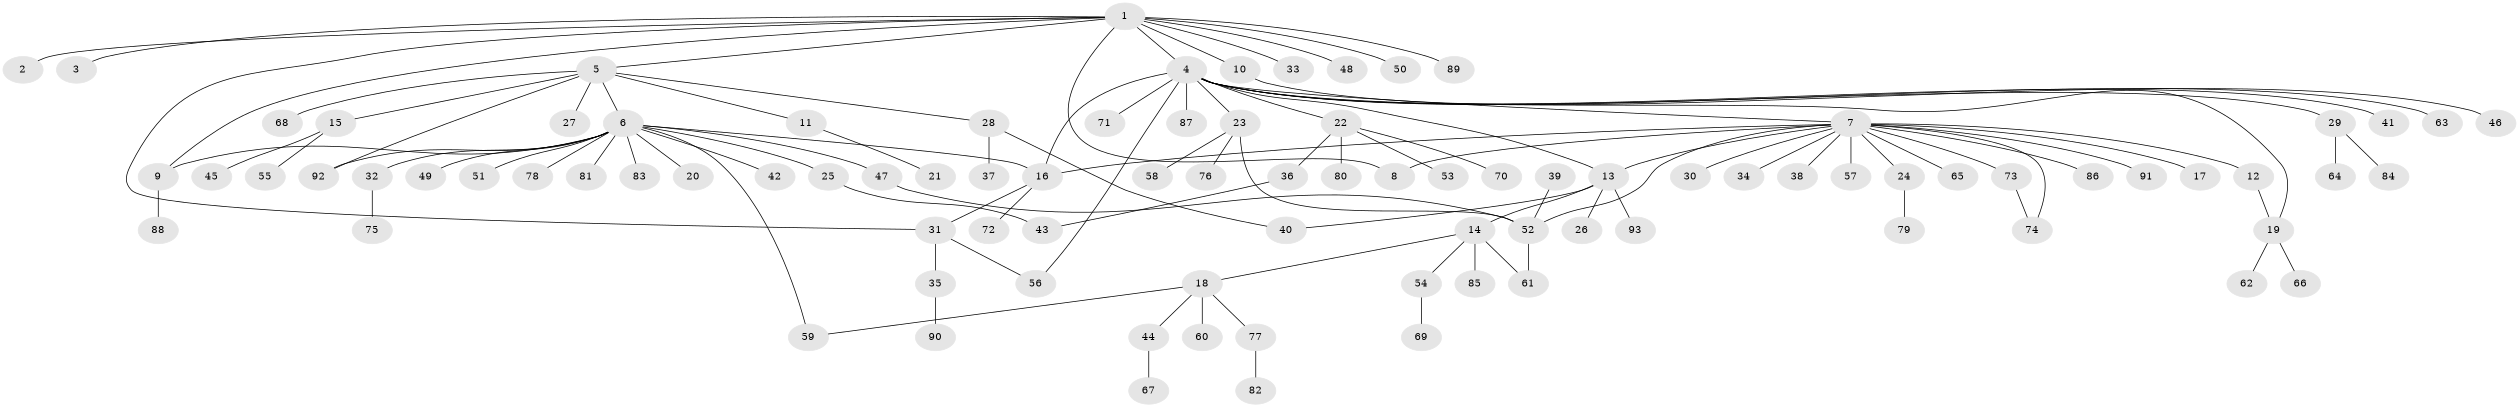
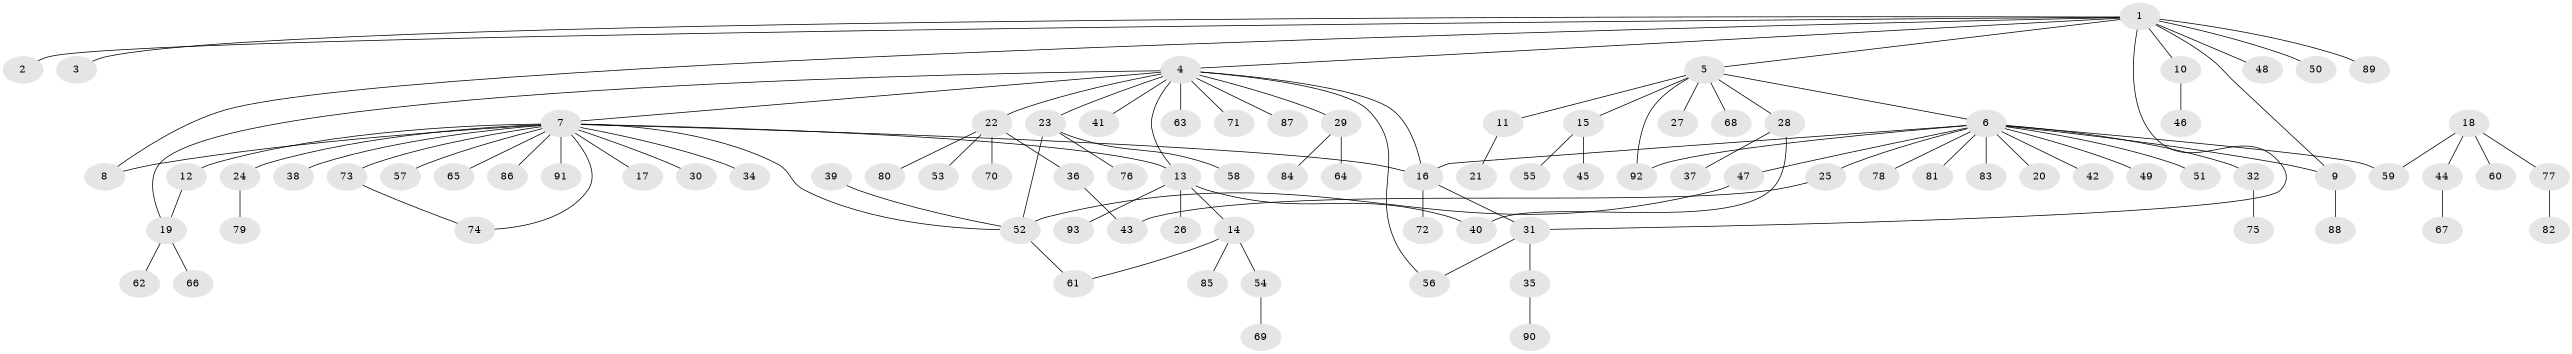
node "33": removed
edge "14" -- "18": removed
